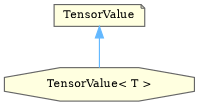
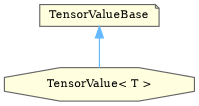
node "TensorValue": label "TensorValue" -> "TensorValueBase"
